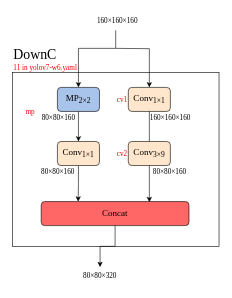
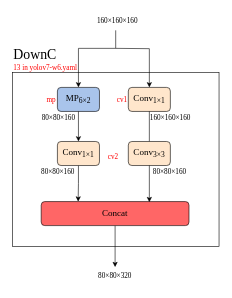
node "11 in yolov7-w6.yaml": label "11 in yolov7-w6.yaml" -> "13 in yolov7-w6.yaml"
node "MP2×2": label "MP2×2" -> "MP6×2"
node "mp": moved (30, 111) -> (51, 99)
node "cv2": moved (122, 153) -> (113, 156)
node "Conv3×9": label "Conv3×9" -> "Conv3×3"
node "80×80×320": moved (100, 276) -> (115, 276)
